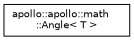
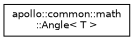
node "apollo::apollo::math ::Angle< T >": label "apollo::apollo::math ::Angle< T >" -> "apollo::common::math ::Angle< T >"
